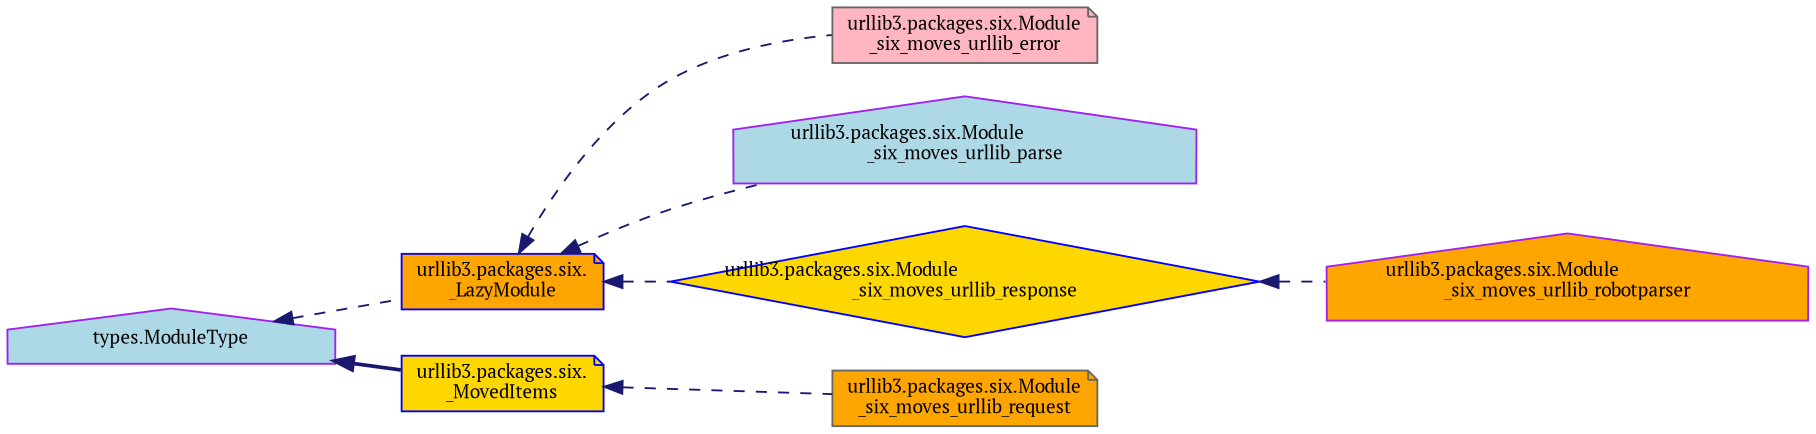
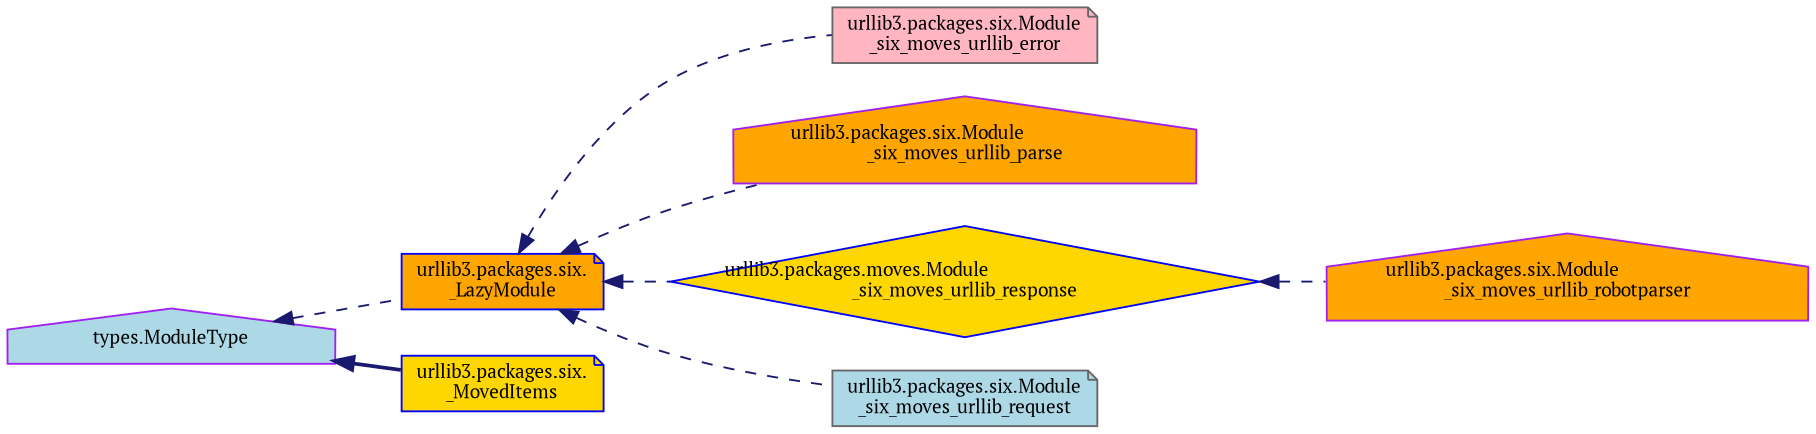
node "urllib3.packages.six.Module _six_moves_urllib_parse": fillcolor lightblue -> orange
node "urllib3.packages.six.Module _six_moves_urllib_response": label "urllib3.packages.six.Module _six_moves_urllib_response" -> "urllib3.packages.moves.Module _six_moves_urllib_response"
edge "urllib3.packages.six.Module _six_moves_urllib_request" -> "urllib3.packages.six. _MovedItems": now "urllib3.packages.six.Module _six_moves_urllib_request" -> "urllib3.packages.six. _LazyModule"
node "urllib3.packages.six.Module _six_moves_urllib_request": fillcolor orange -> lightblue
